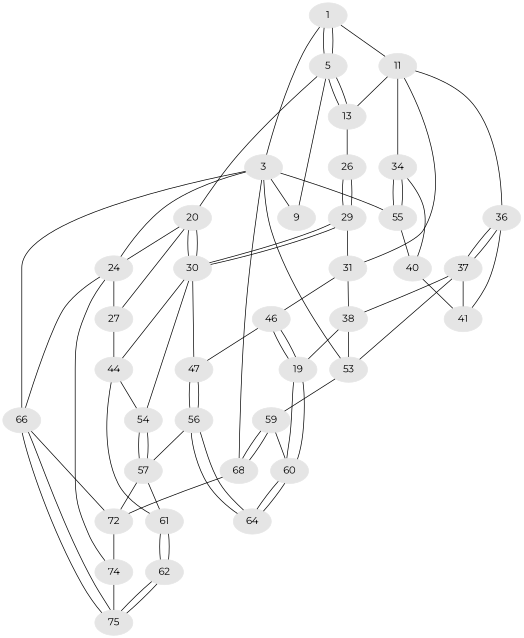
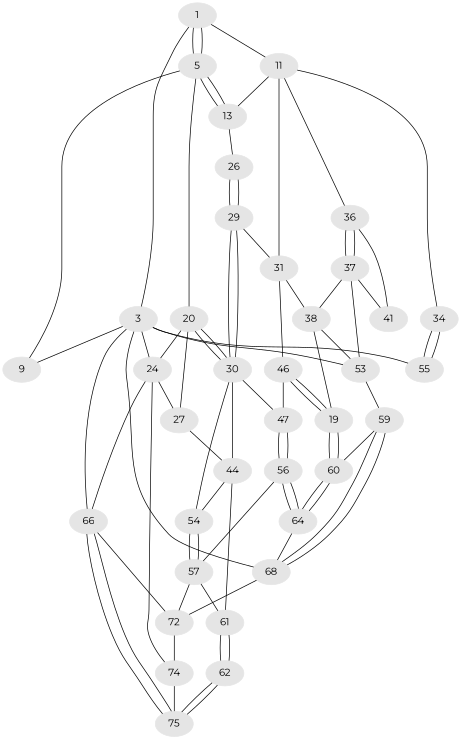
node "40": removed
edge "64" -- "68": added
